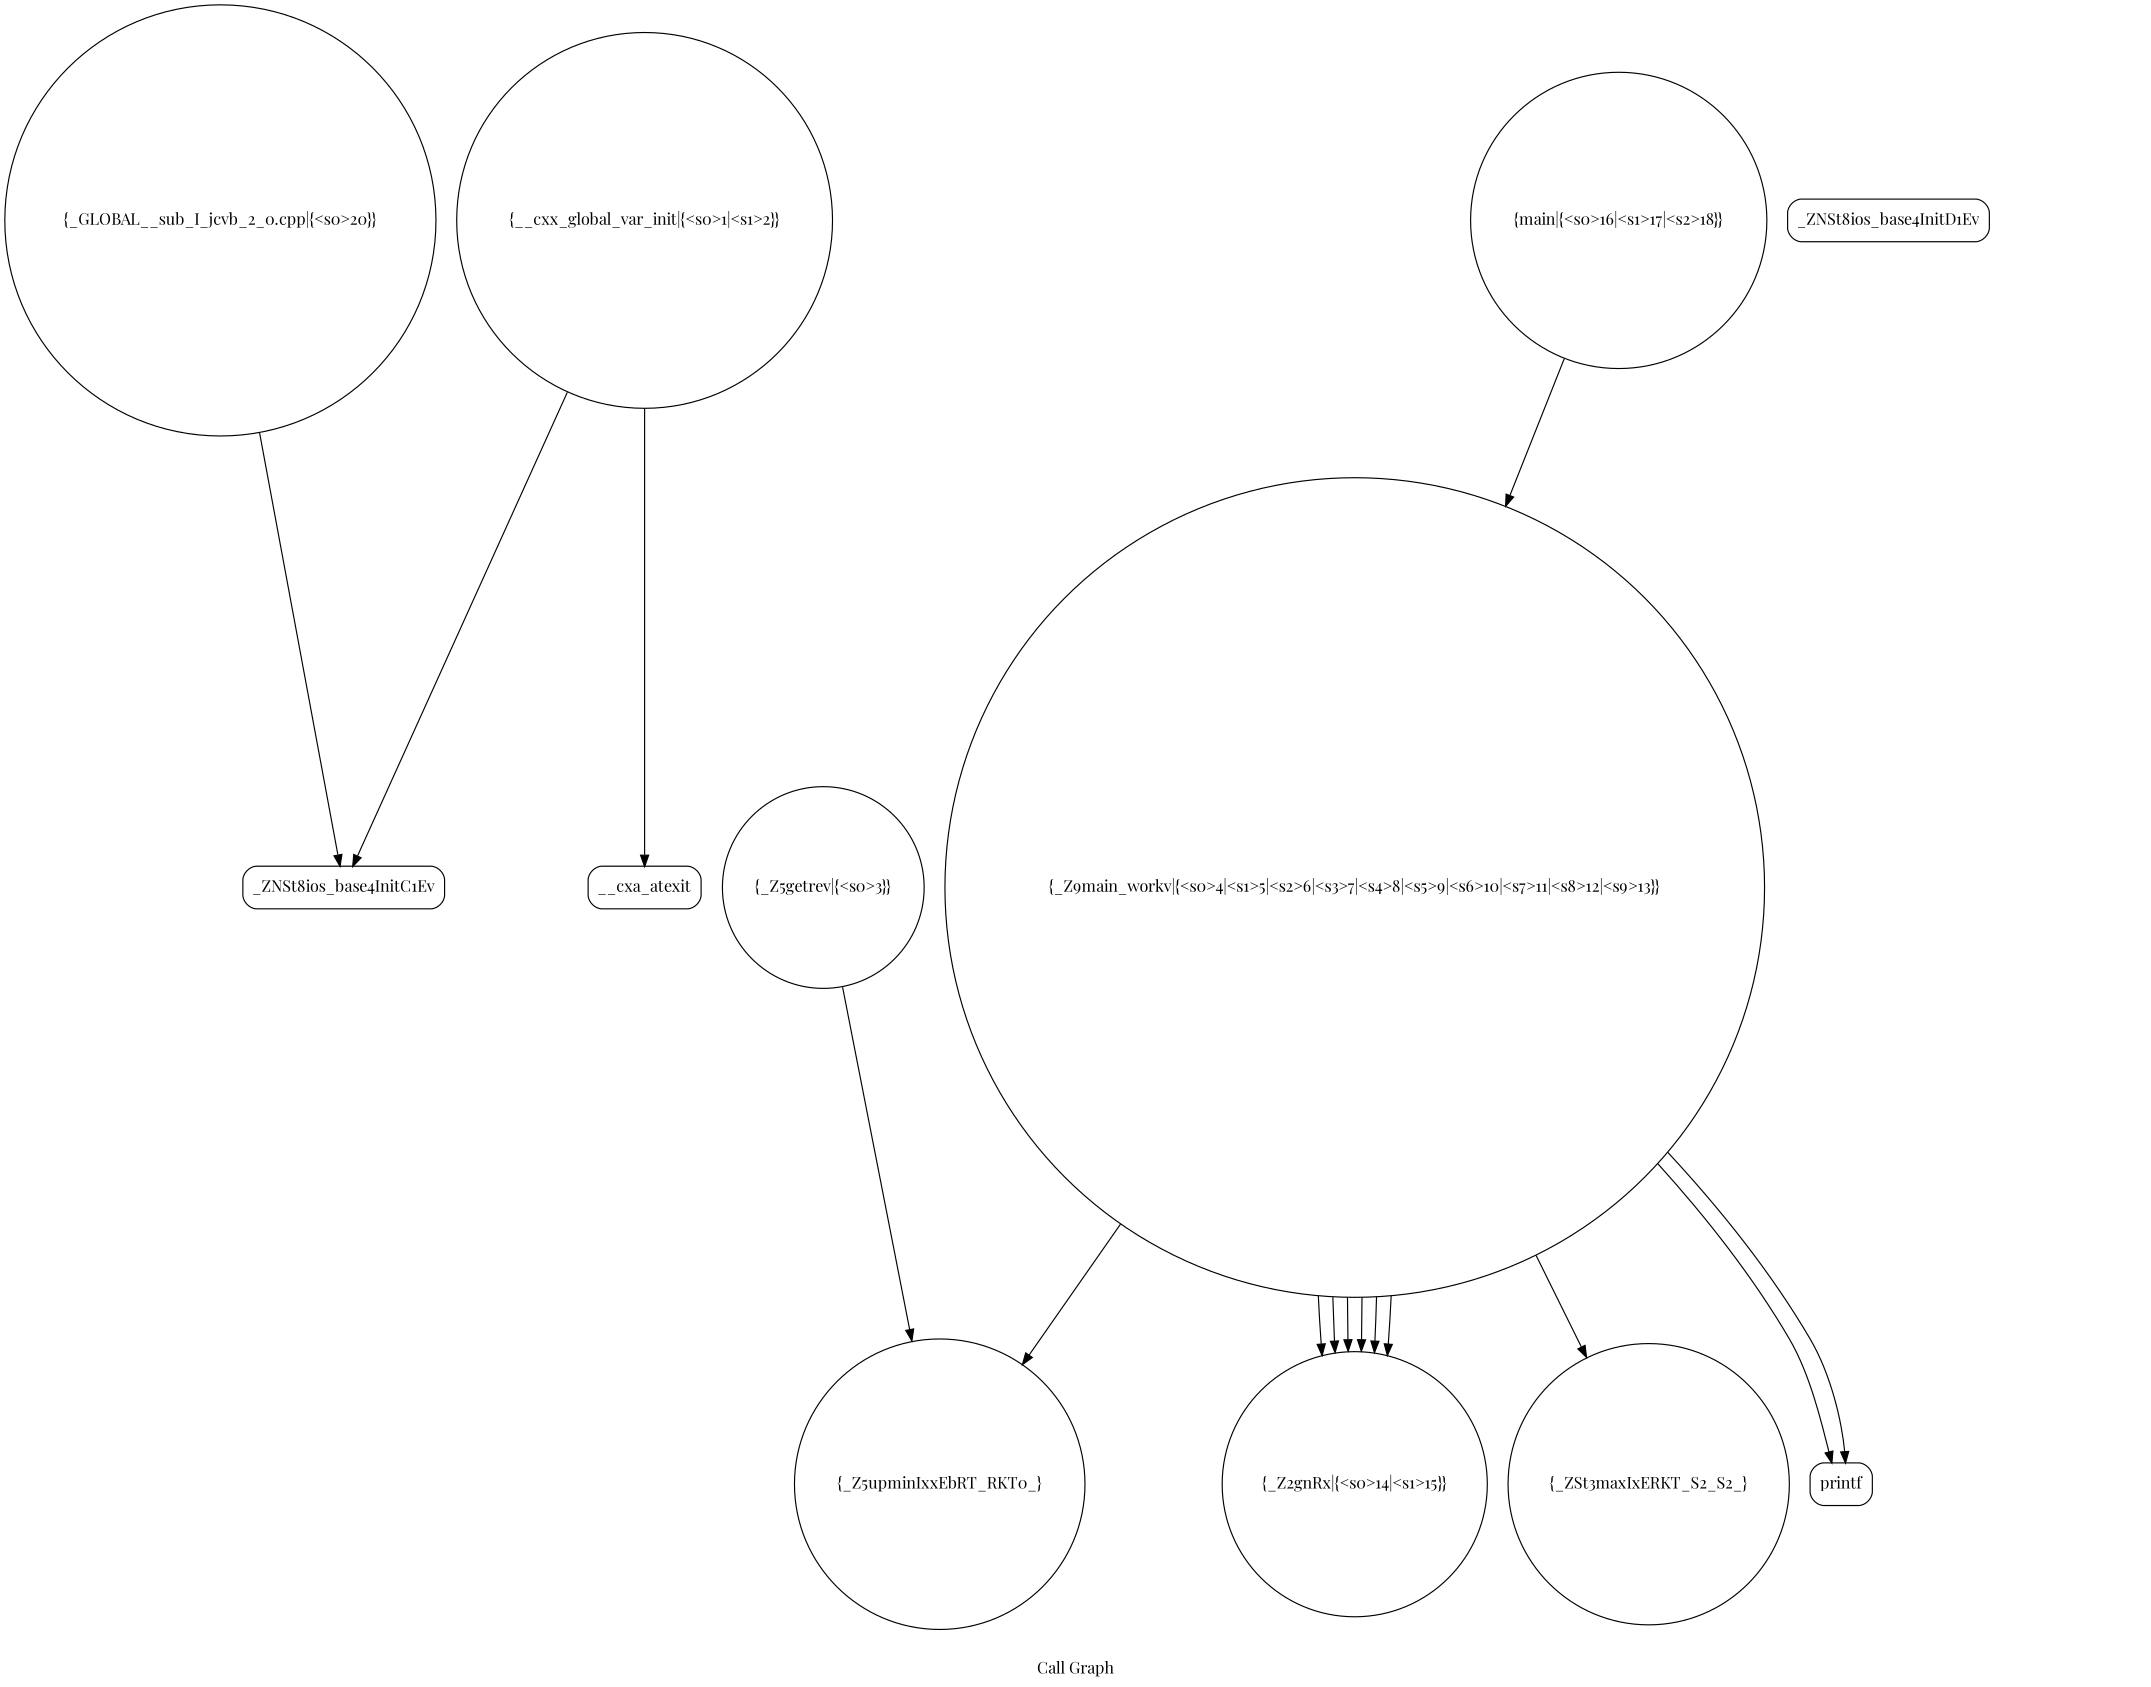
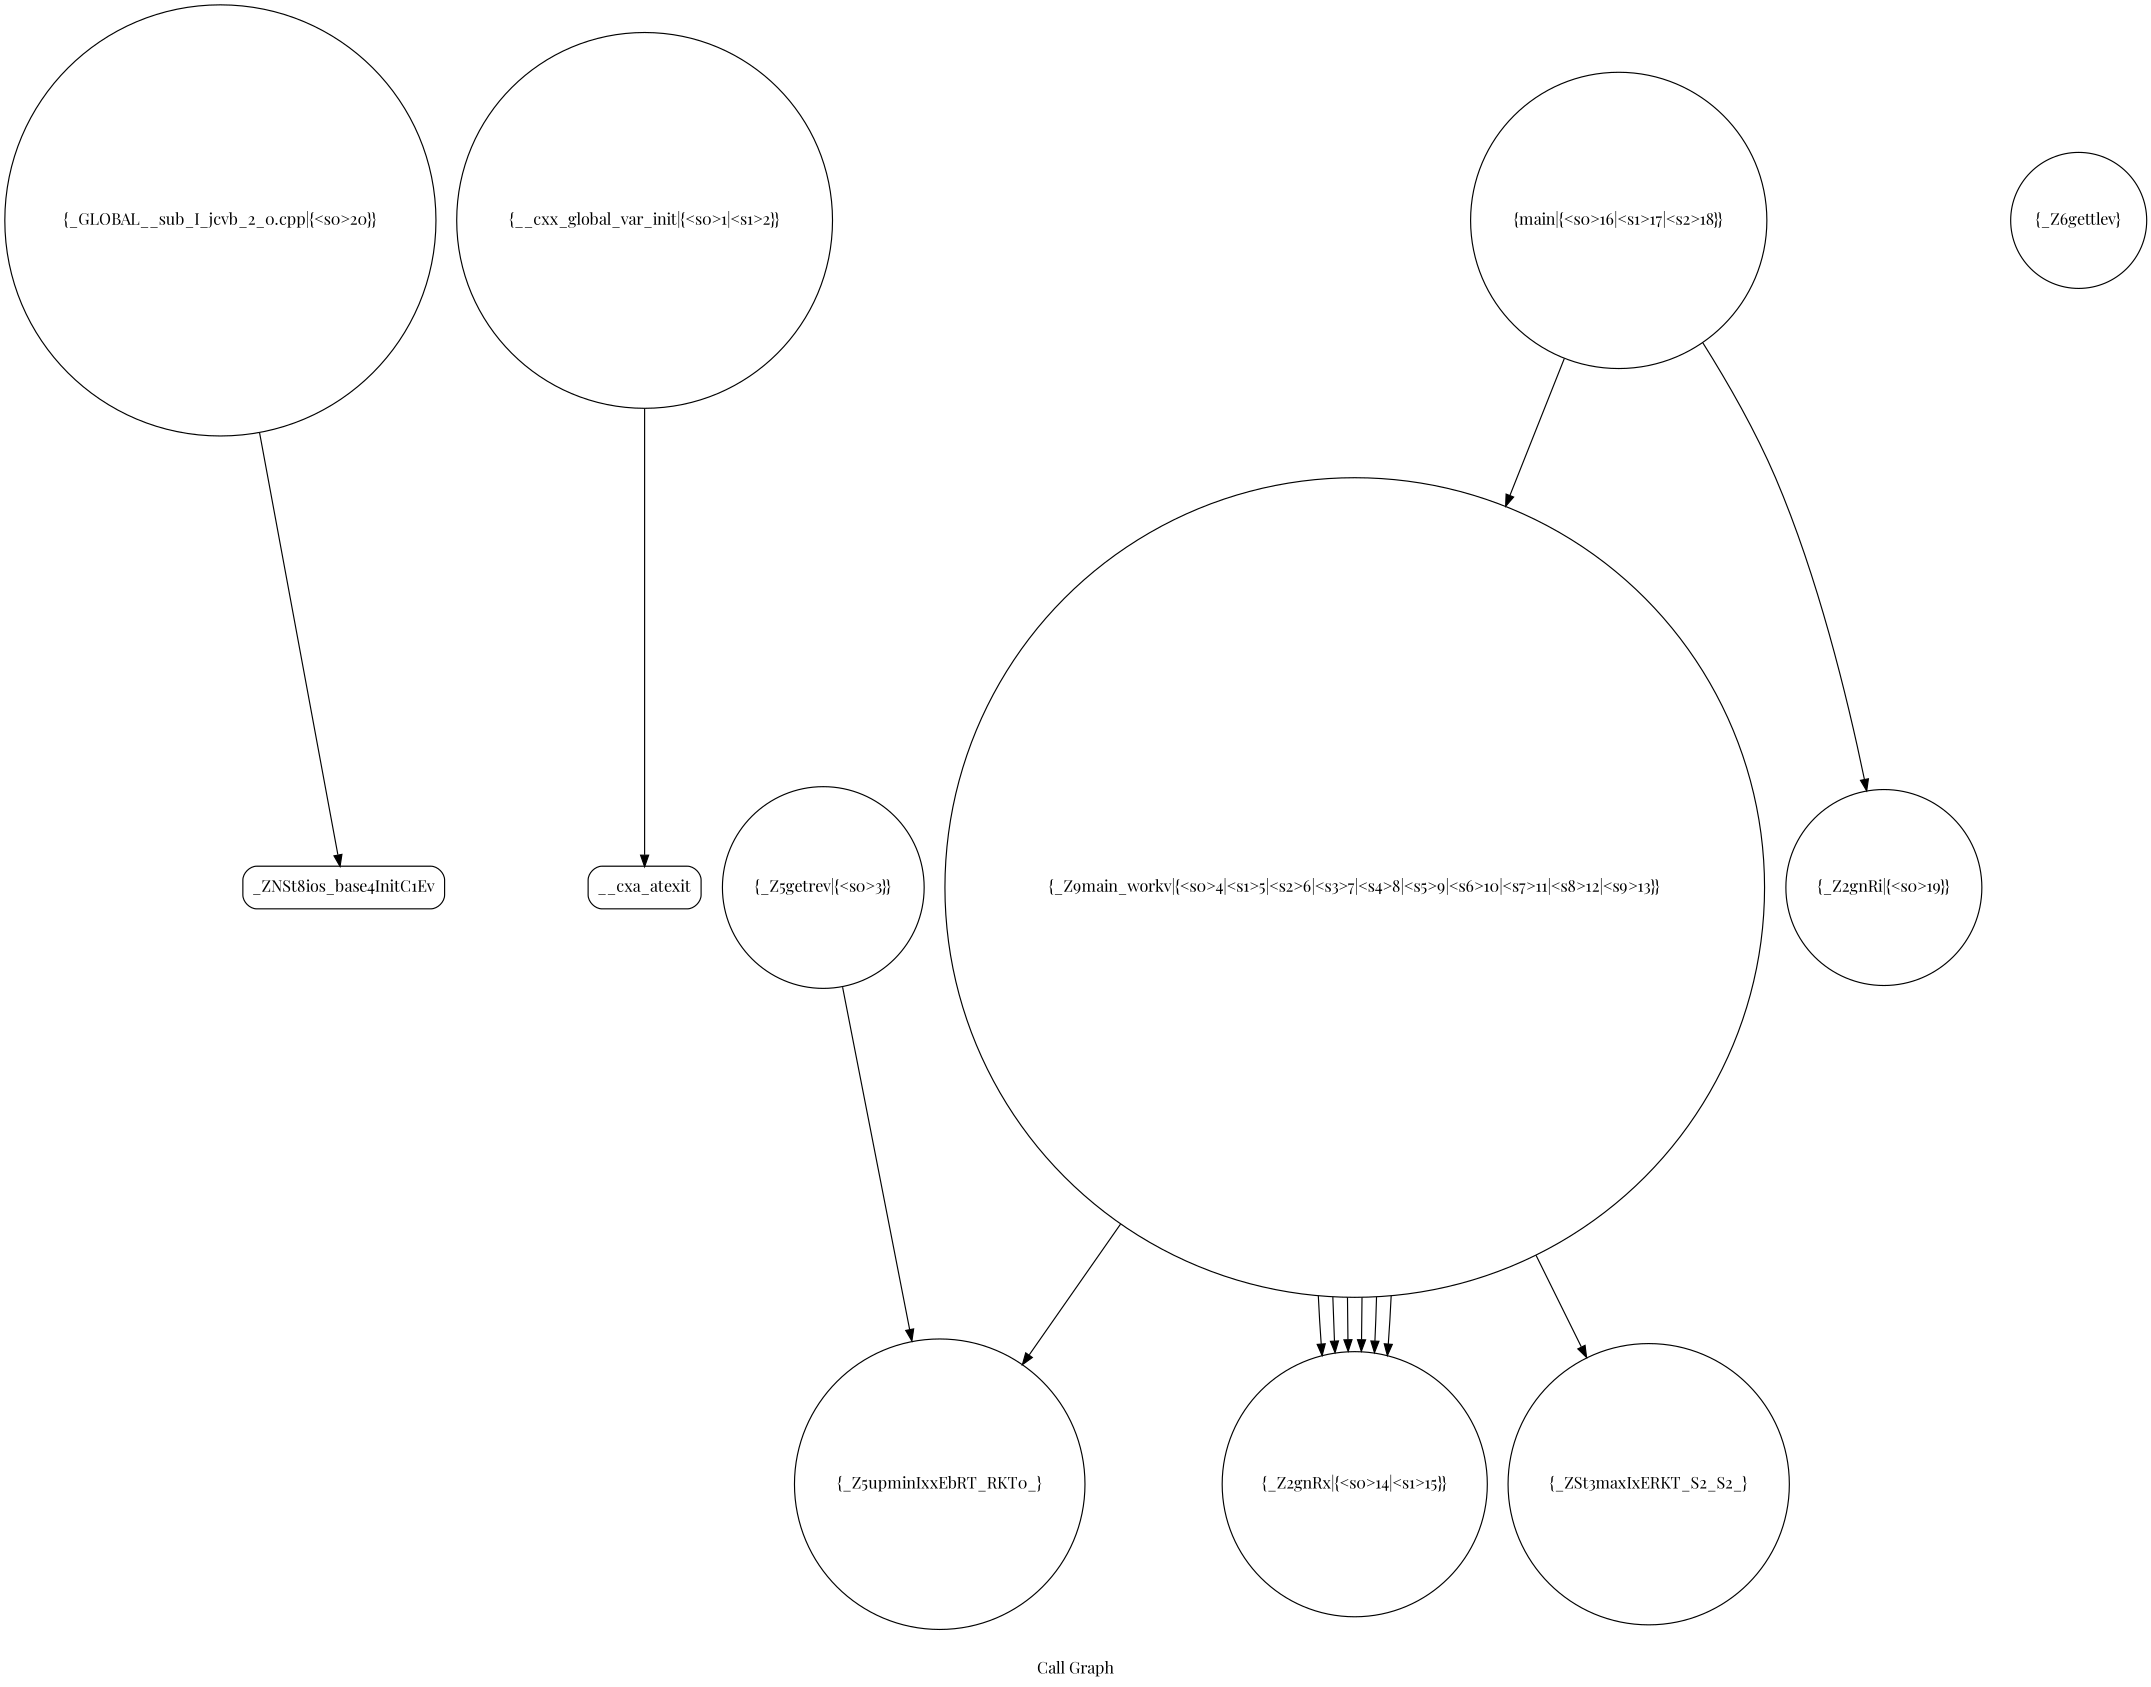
node "_ZNSt8ios_base4InitD1Ev": removed
node "{_Z6gettlev}": added
edge "{__cxx_global_var_init|{<s0>1|<s1>2}}" -> "_ZNSt8ios_base4InitC1Ev": removed
node "{_Z2gnRi|{<s0>19}}": added
node "printf": removed
